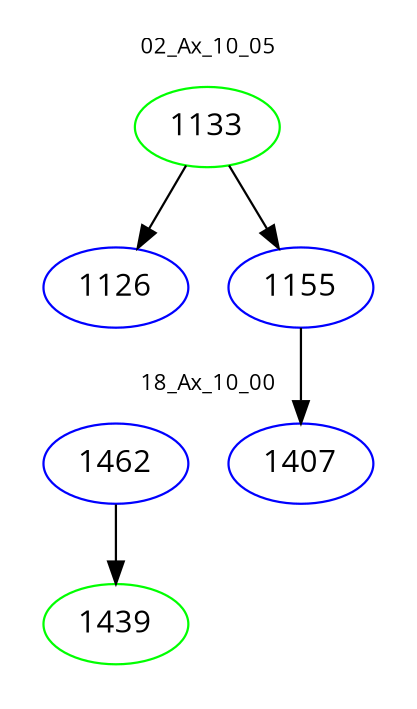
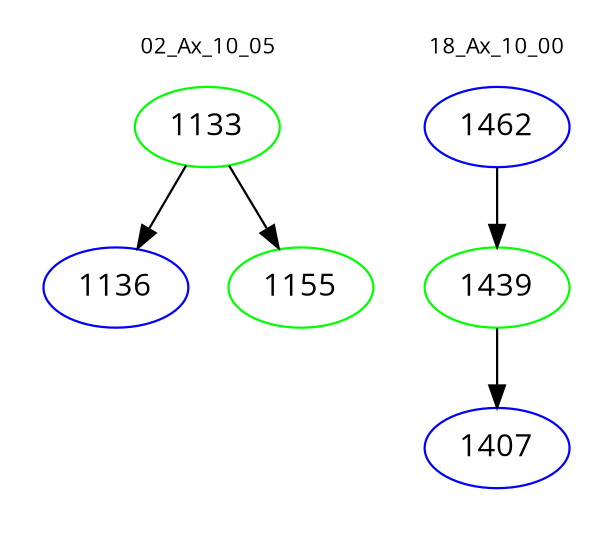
node "1126": label "1126" -> "1136"
node "1155": color blue -> green
edge "1155" -> "1407": now "1439" -> "1407"
